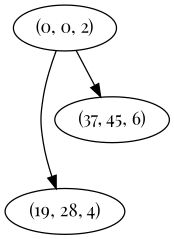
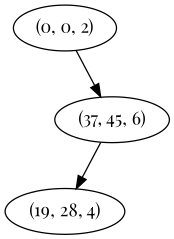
edge "(0, 0, 2)" -> "(19, 28, 4)": now "(37, 45, 6)" -> "(19, 28, 4)"
